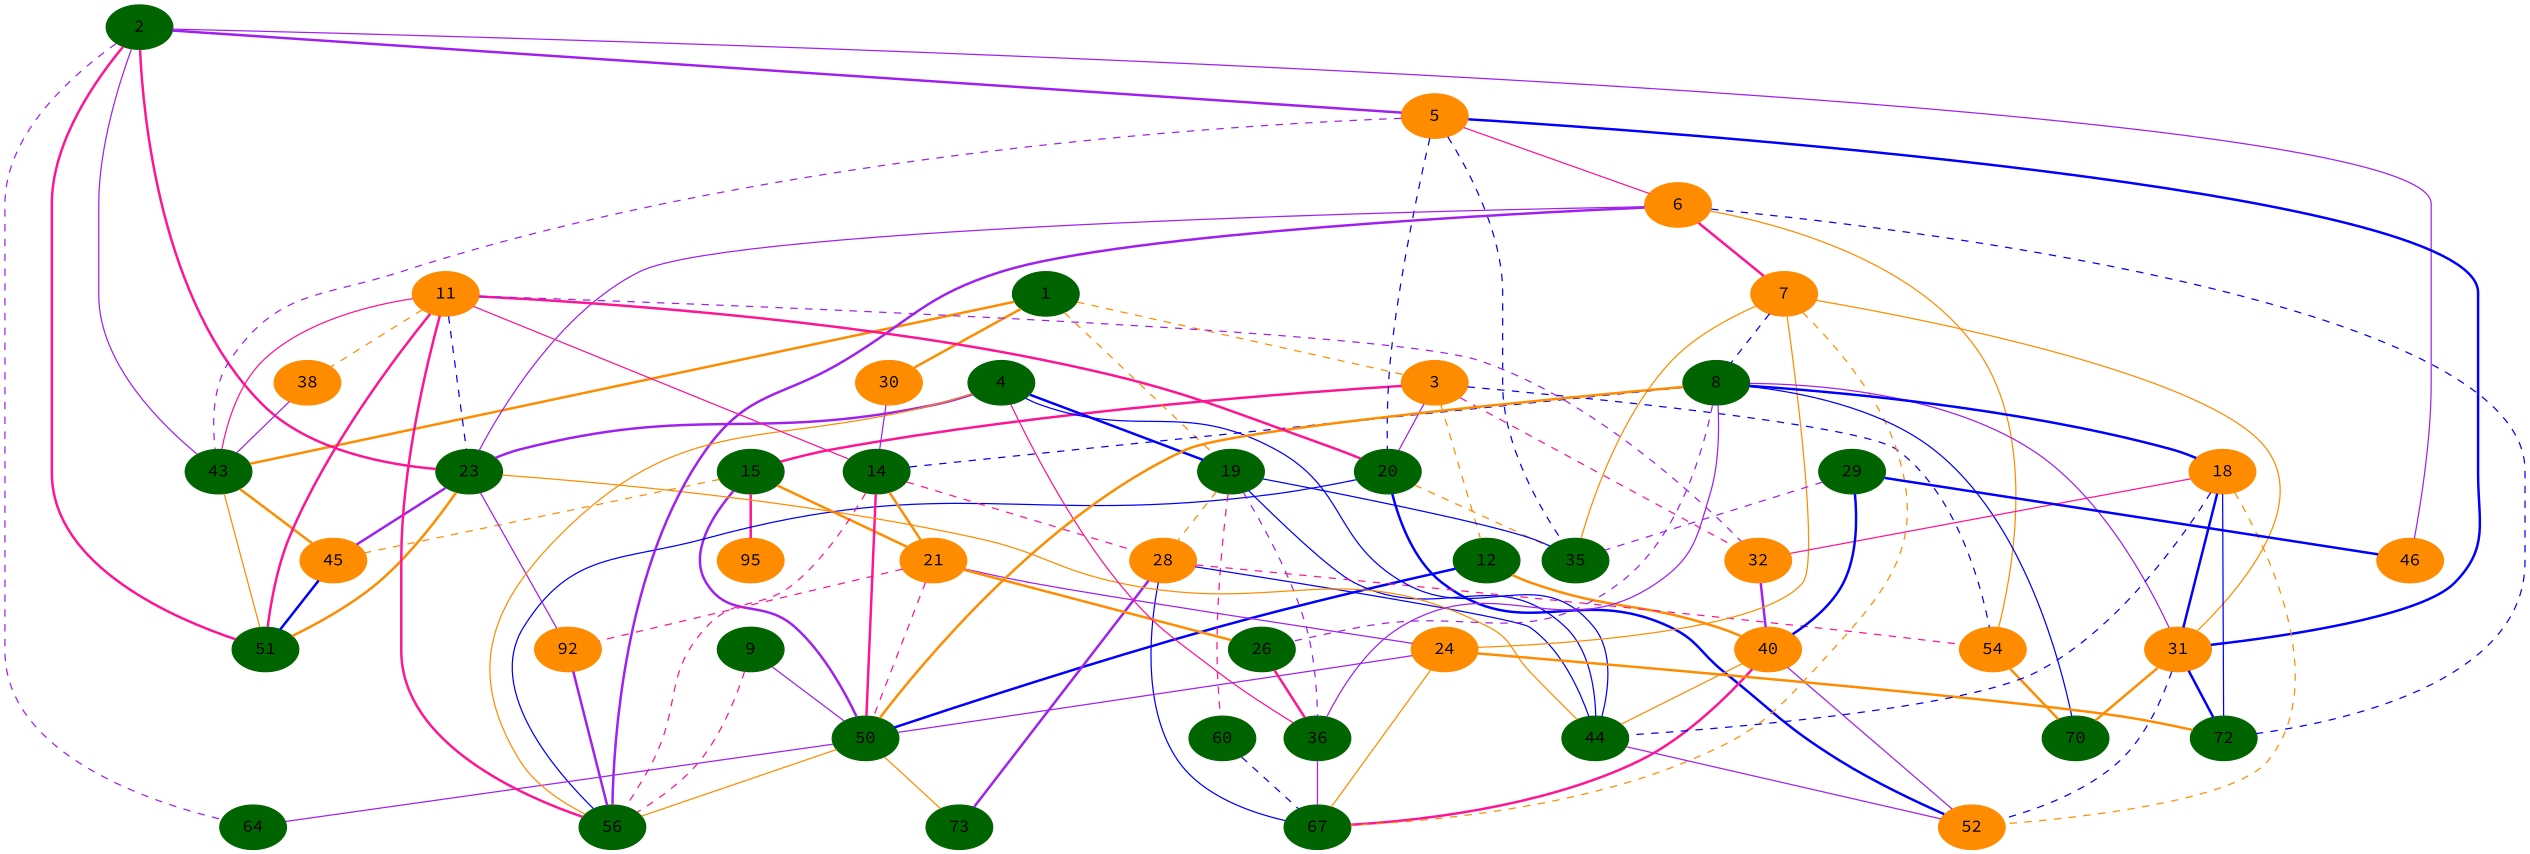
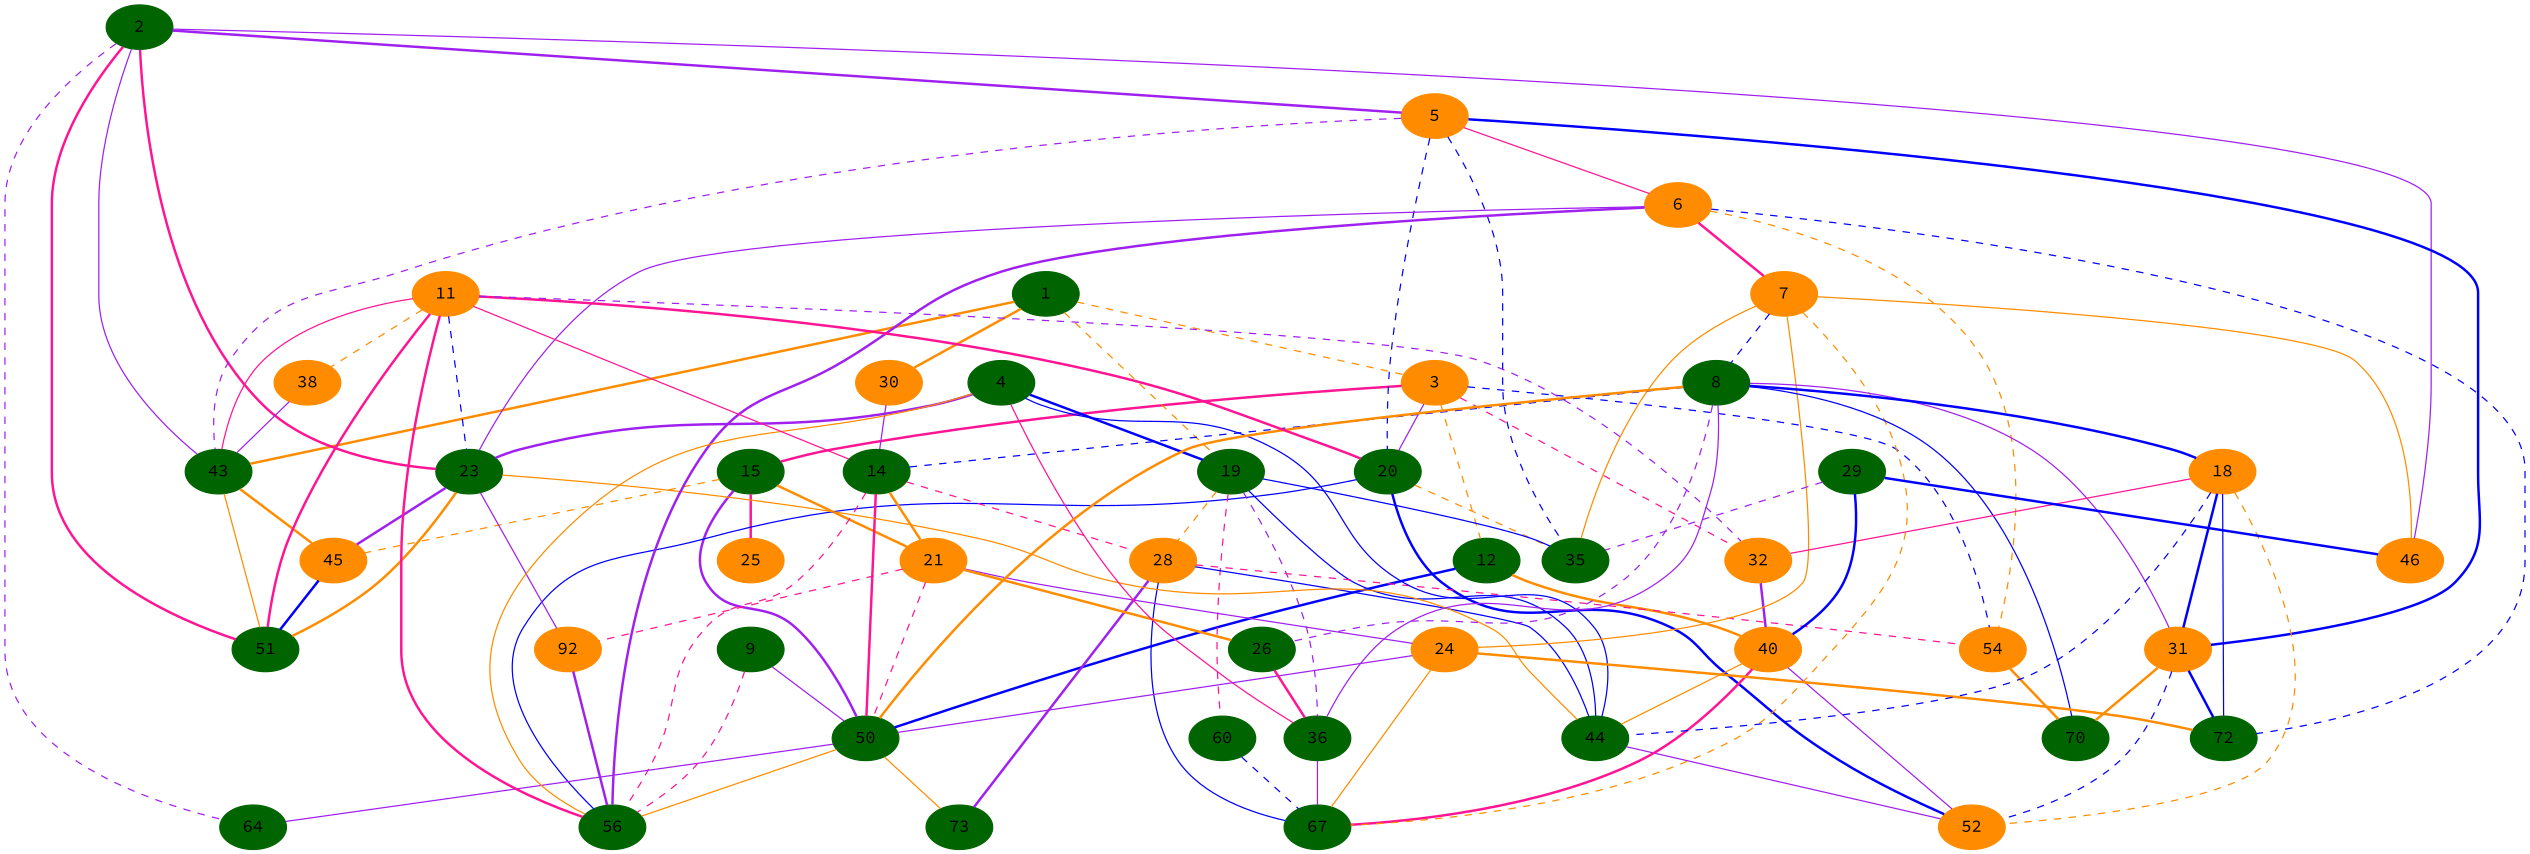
edge "6" -- "54": style solid -> dashed
edge "7" -- "31": now "7" -- "46"
node "95": label "95" -> "25"
